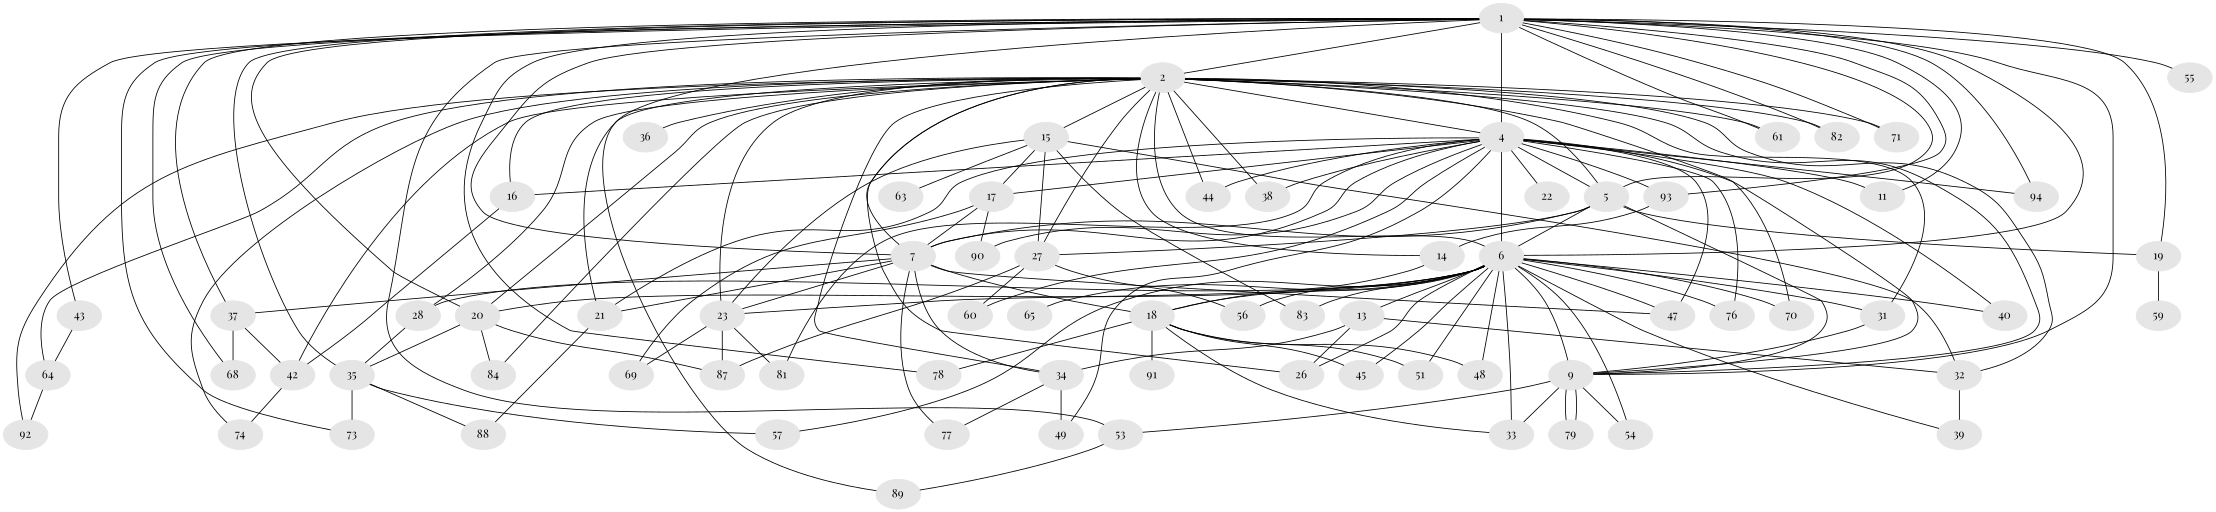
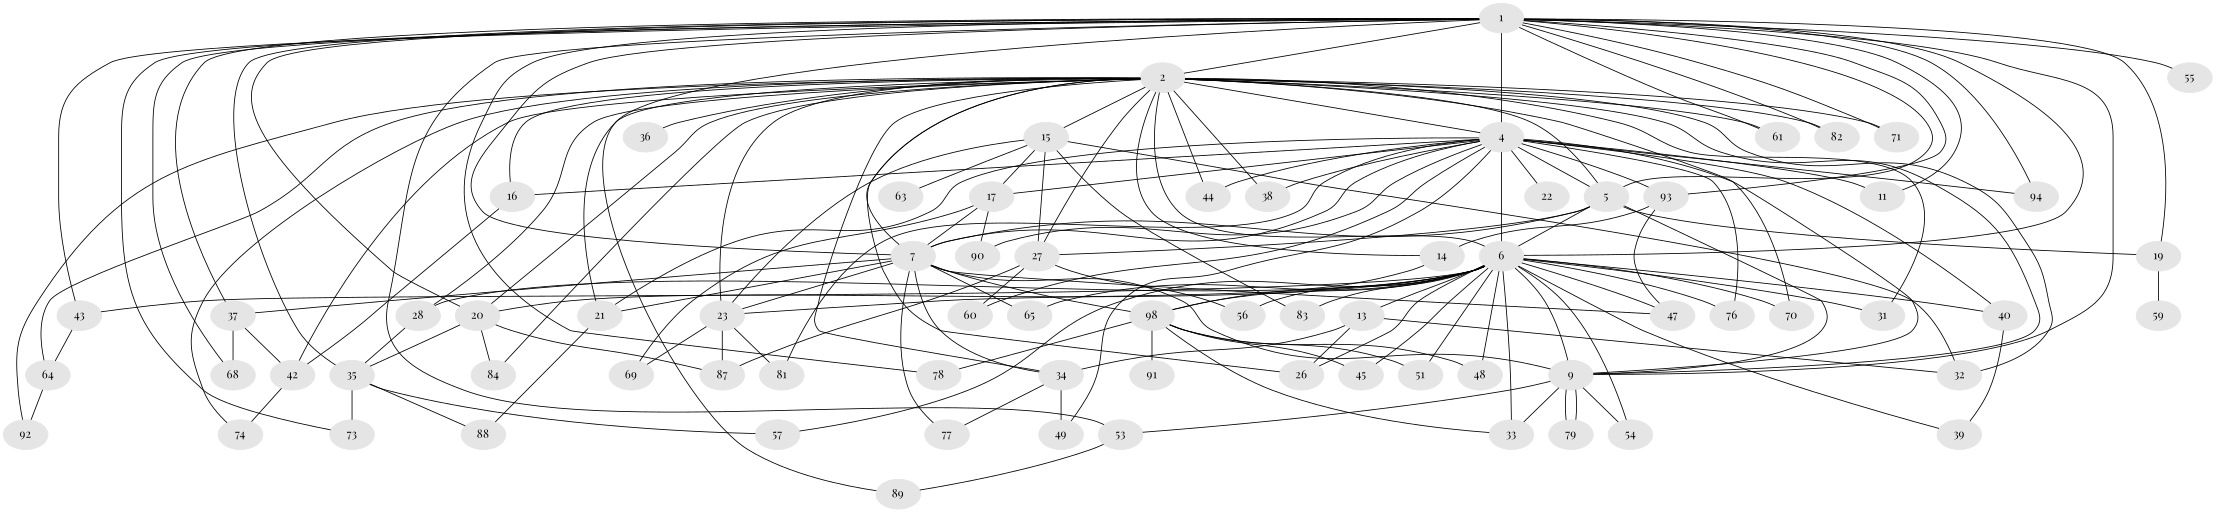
edge "4" -- "47": now "93" -- "47"
edge "7" -- "65": added
edge "6" -- "43": added
node "18": label "18" -> "98"
edge "31" -- "9": now "7" -- "9"
edge "32" -- "39": now "40" -- "39"
